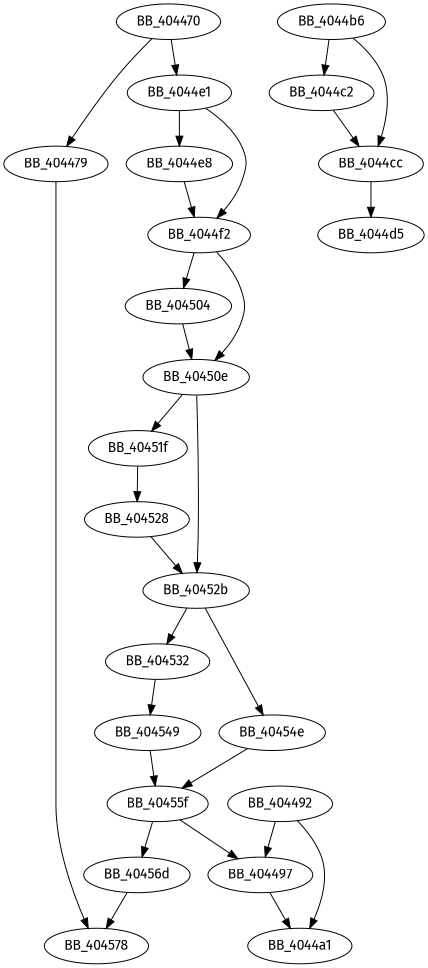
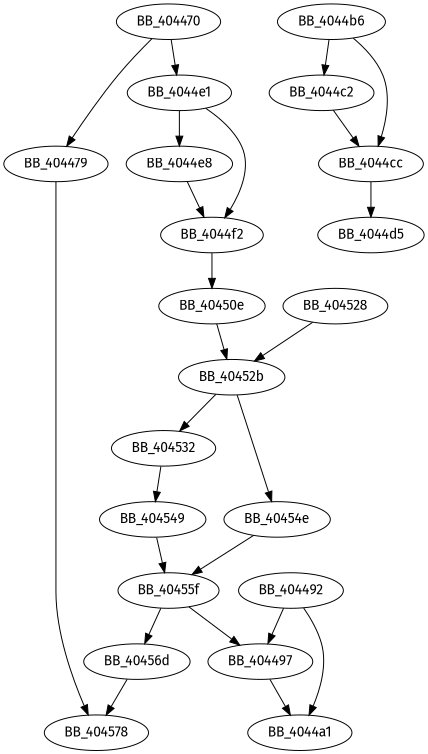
node "BB_404504": removed
node "BB_40451f": removed
